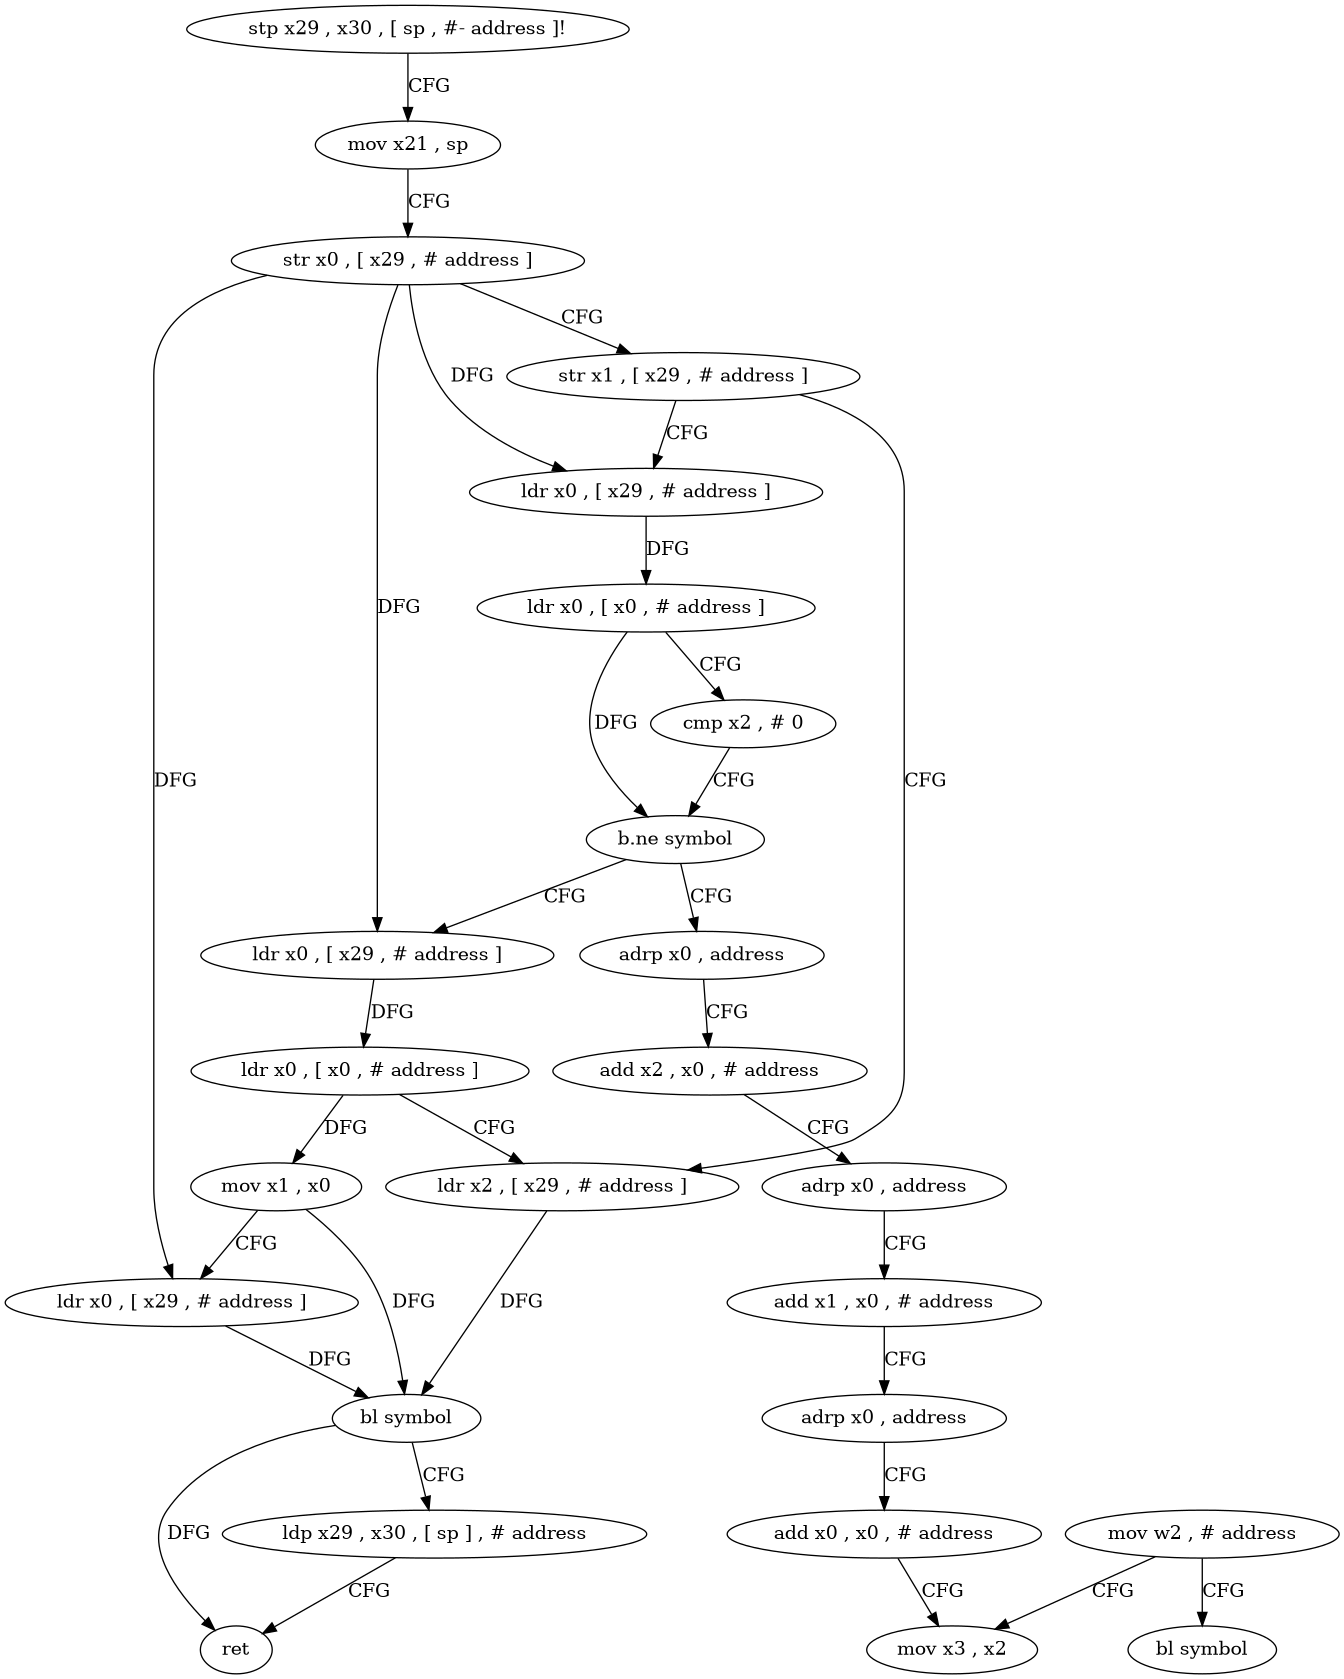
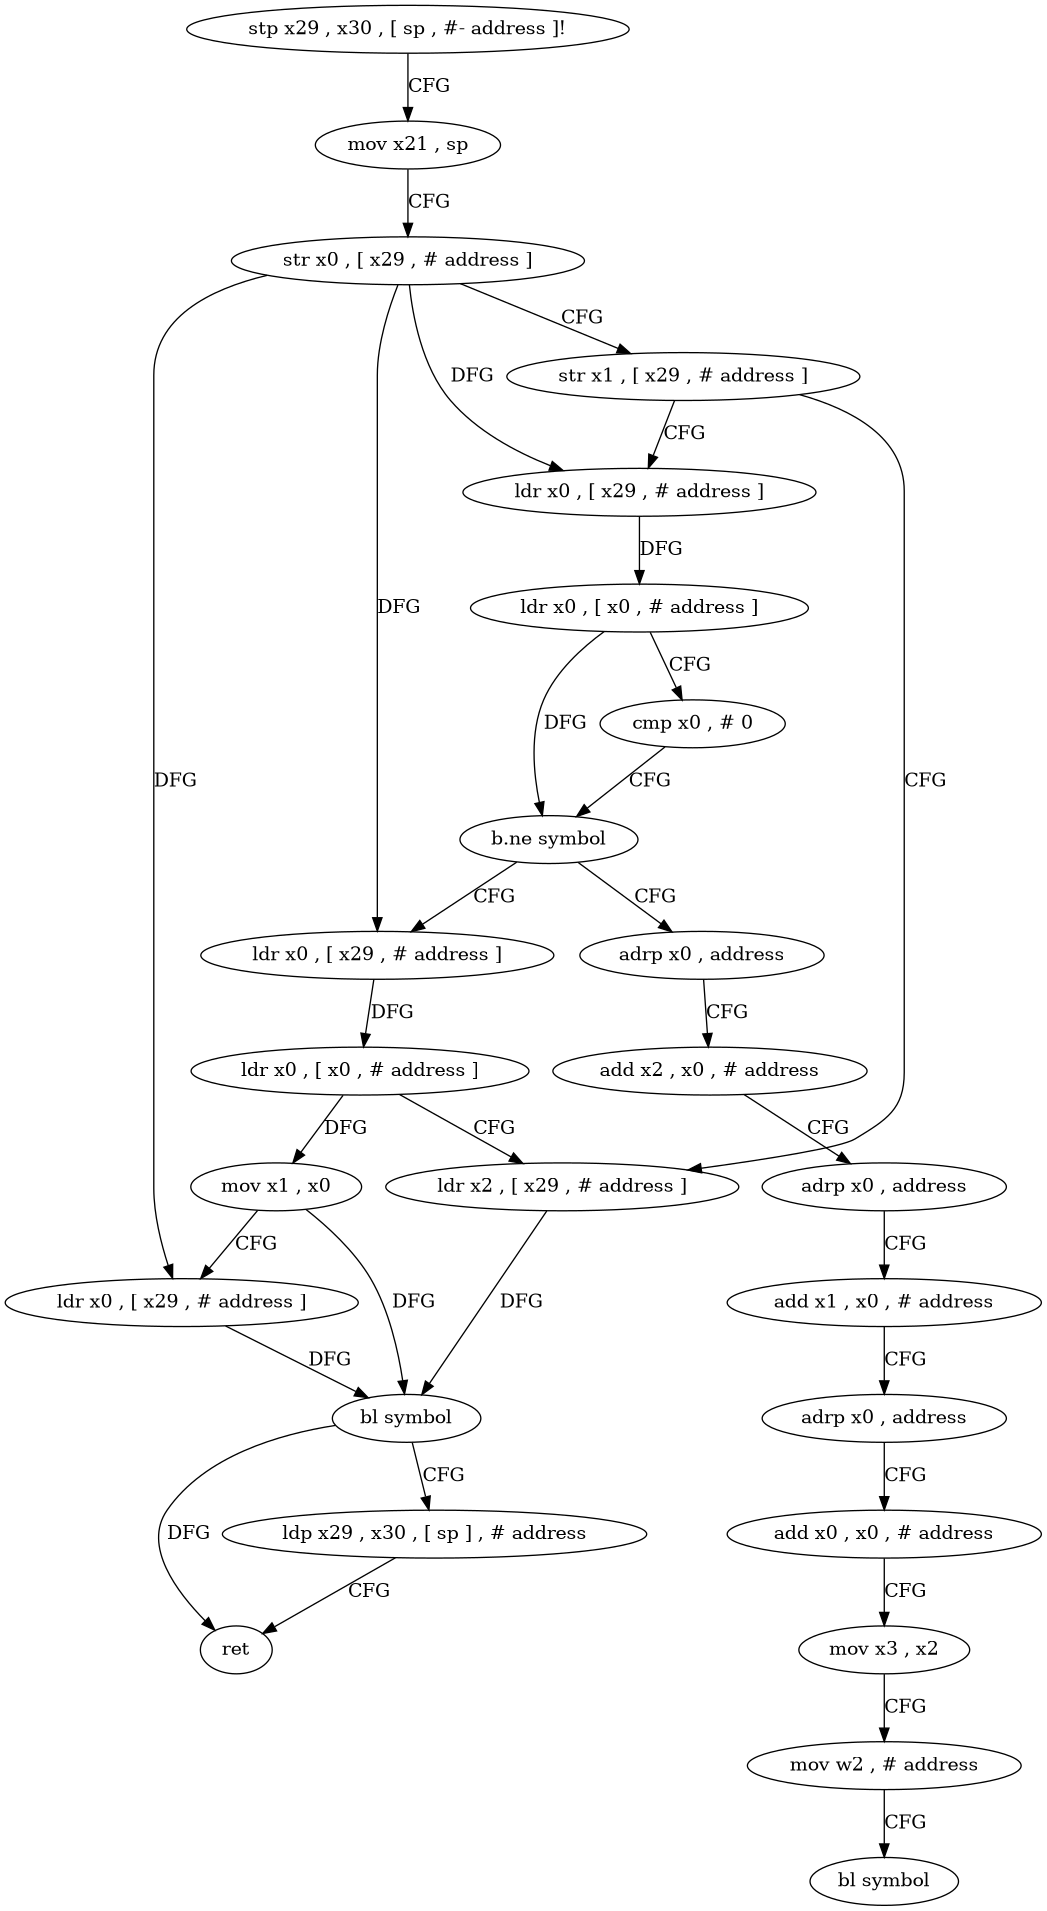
node "cmp x2 , # 0": label "cmp x2 , # 0" -> "cmp x0 , # 0"
edge "mov w2 , # address" -> "mov x3 , x2": reversed
